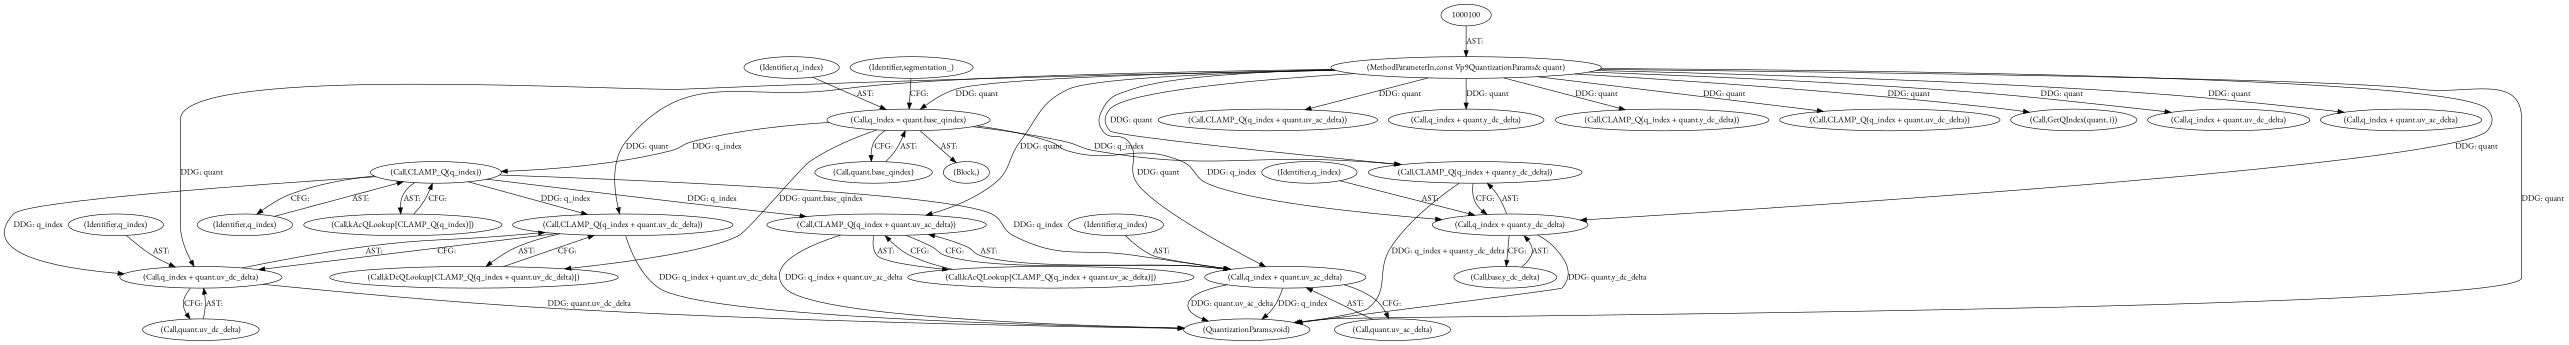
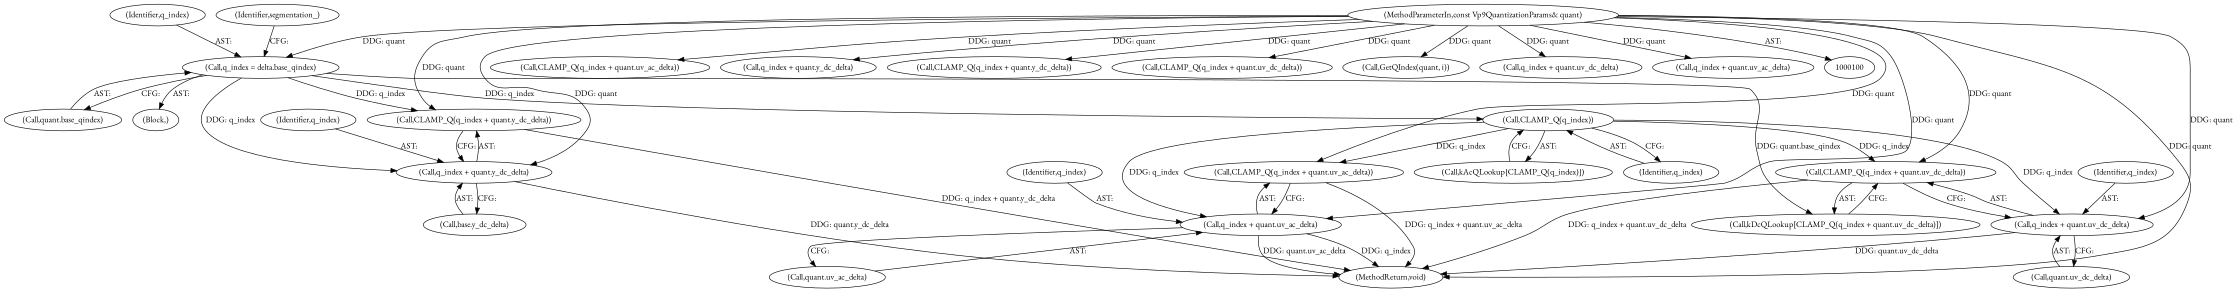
edge "1000100" -> "(MethodParameterIn,const Vp9QuantizationParams& quant)": reversed
node "(Call,q_index = quant.base_qindex)": label "(Call,q_index = quant.base_qindex)" -> "(Call,q_index = delta.base_qindex)"
node "(Call,kAcQLookup[CLAMP_Q(q_index + quant.uv_ac_delta)])": removed
node "(QuantizationParams,void)": label "(QuantizationParams,void)" -> "(MethodReturn,void)"
